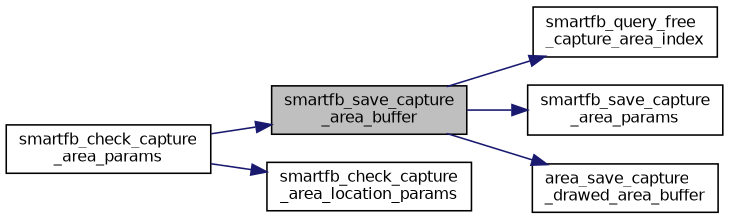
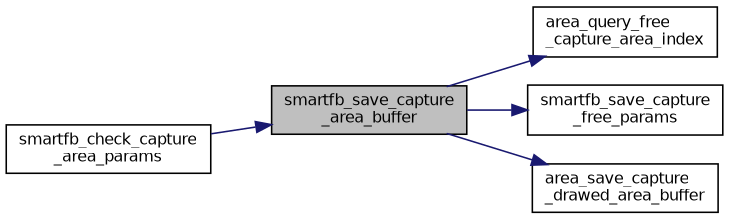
node "smartfb_query_free _capture_area_index": label "smartfb_query_free _capture_area_index" -> "area_query_free _capture_area_index"
node "smartfb_save_capture _area_params": label "smartfb_save_capture _area_params" -> "smartfb_save_capture _free_params"
node "smartfb_check_capture _area_location_params": removed
